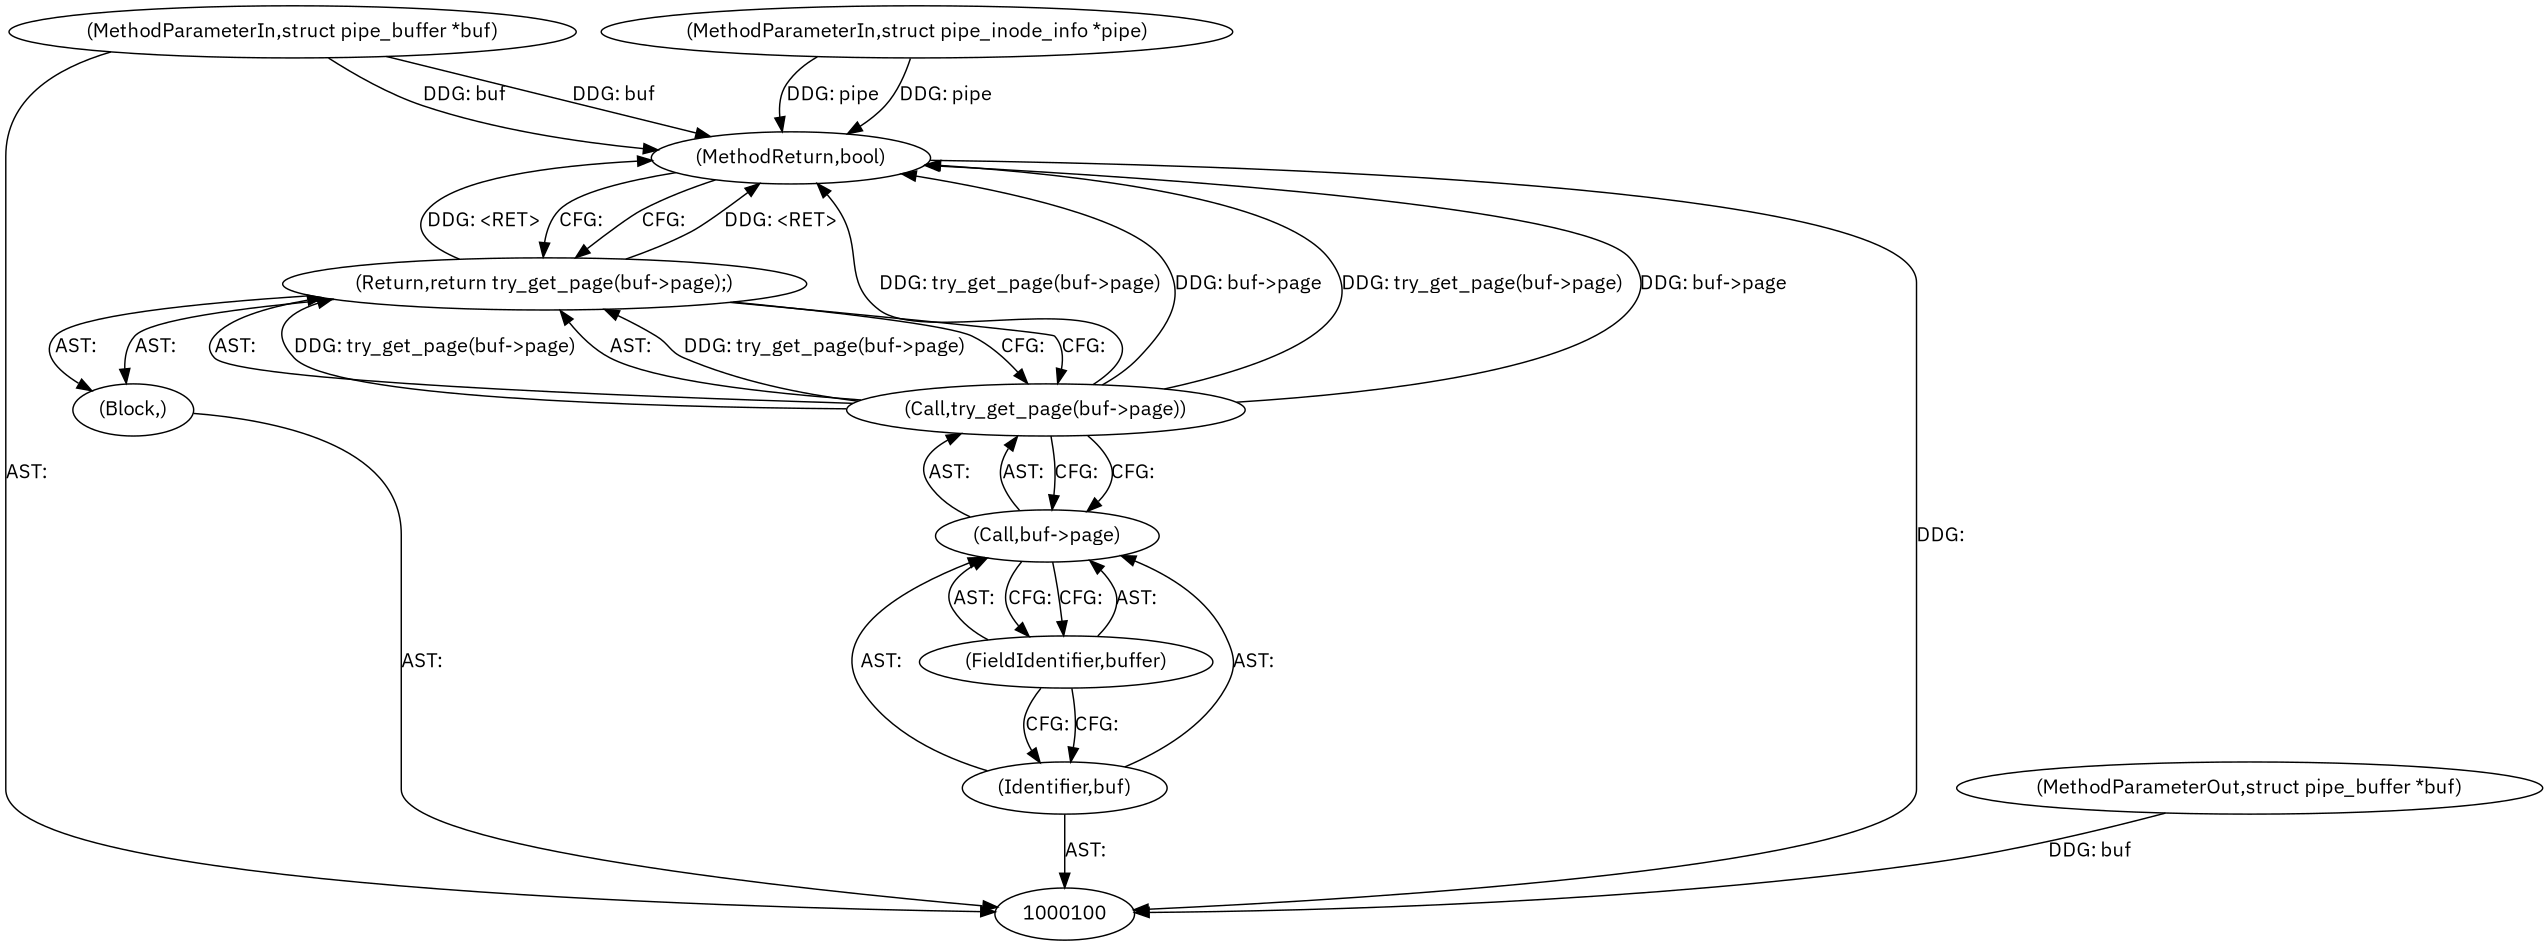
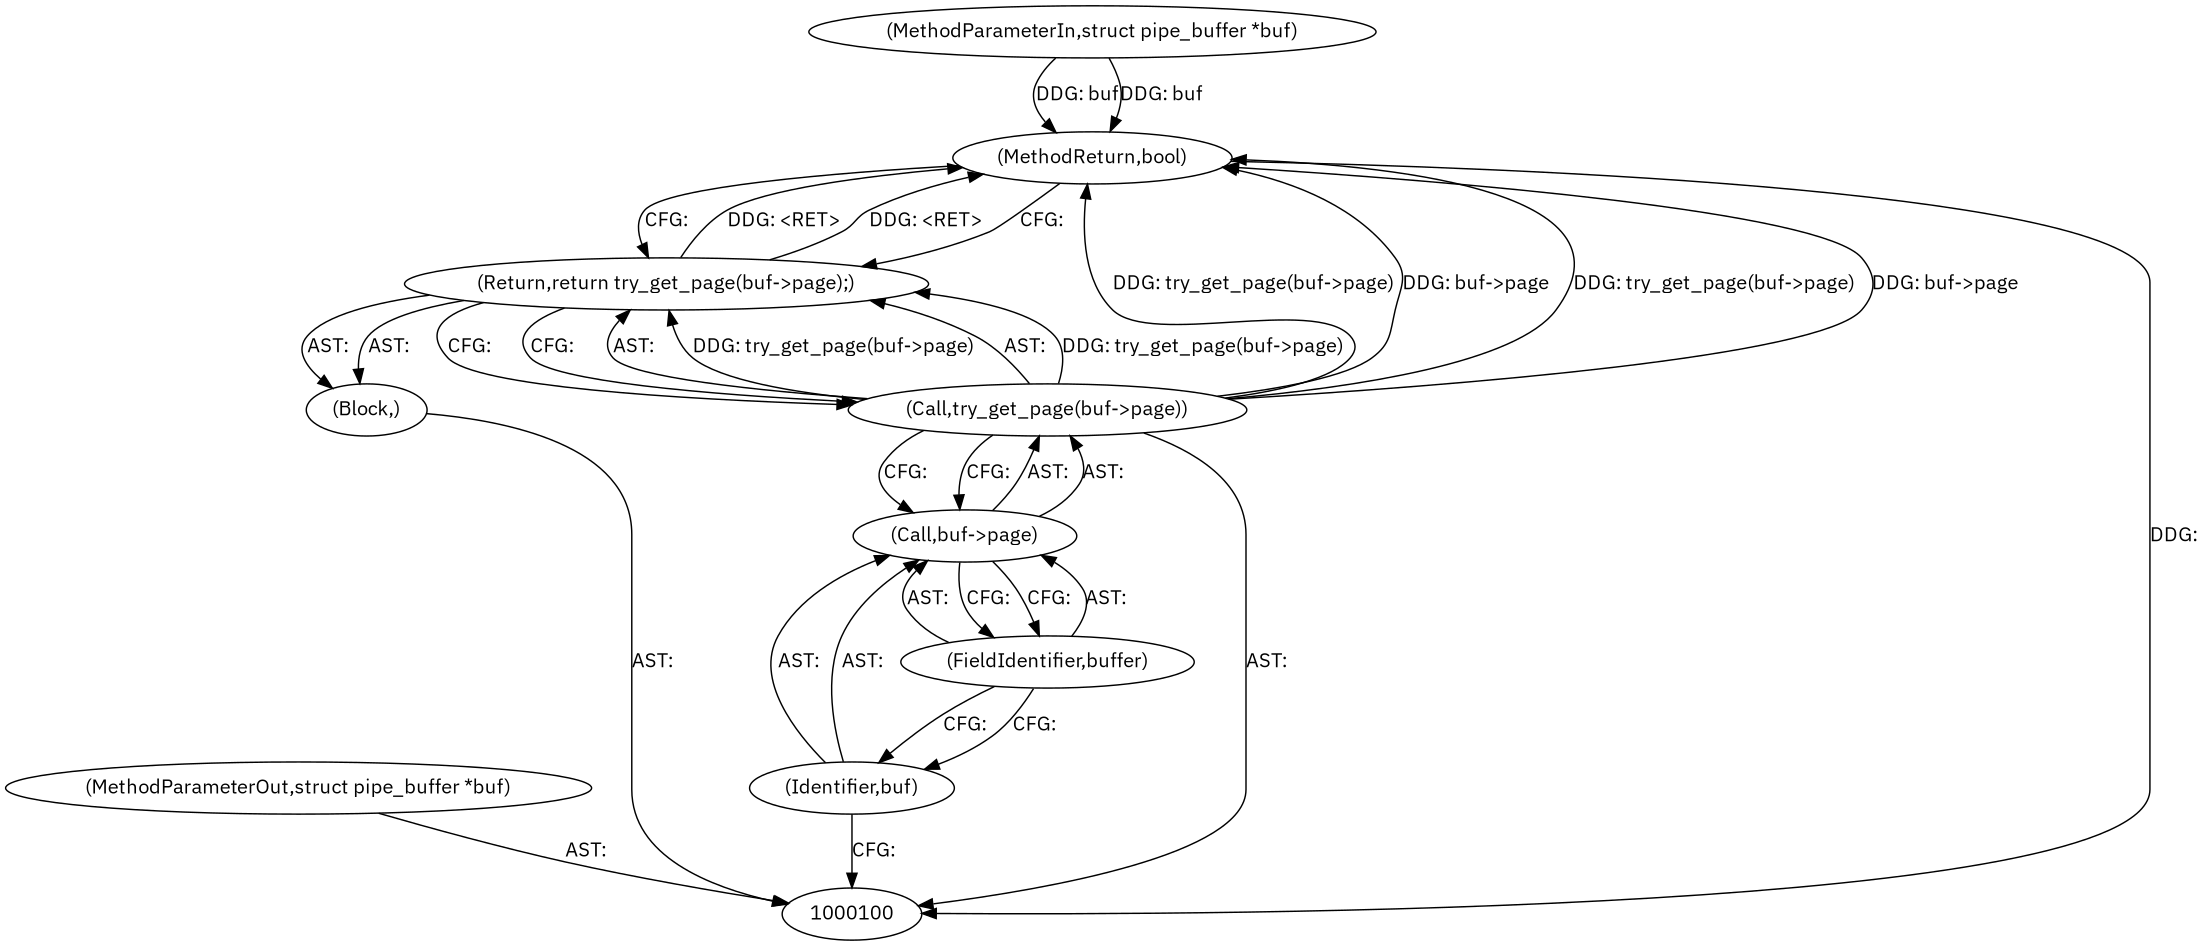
node "(MethodParameterIn,struct pipe_inode_info *pipe)": removed
edge "(MethodParameterIn,struct pipe_buffer *buf)" -> "1000100": now "(Call,try_get_page(buf->page))" -> "1000100"
edge "(Identifier,buf)" -> "1000100": label "AST: " -> "CFG: "
edge "(MethodParameterOut,struct pipe_buffer *buf)" -> "1000100": label "DDG: buf" -> "AST: "
